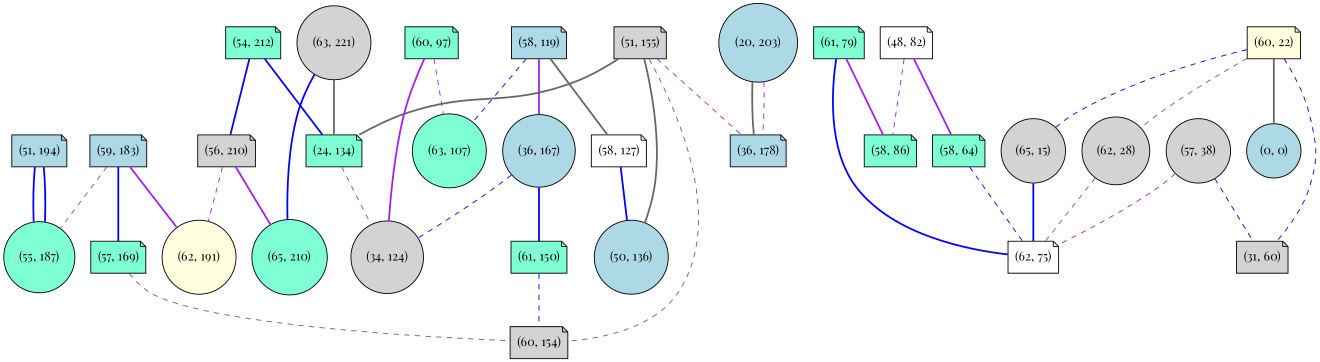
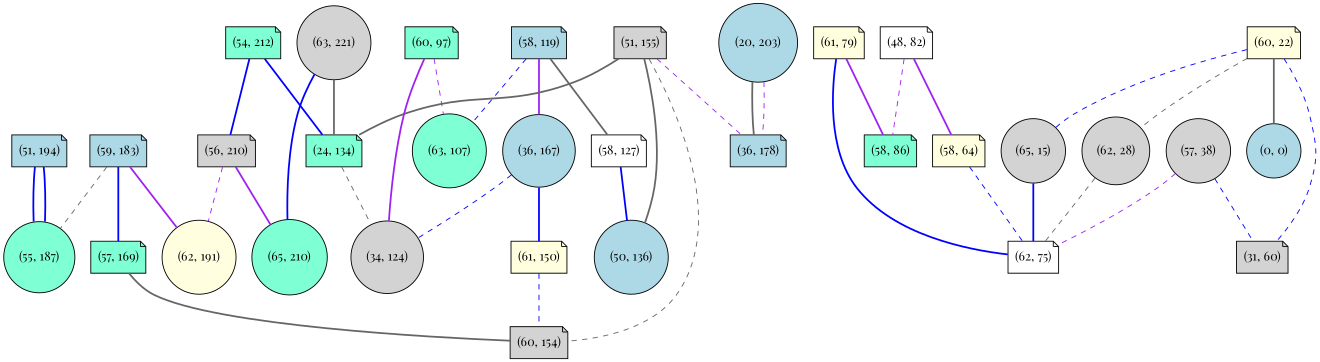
node "(61, 79)": fillcolor aquamarine -> lightyellow
node "(58, 64)": fillcolor aquamarine -> lightyellow
node "(61, 150)": fillcolor aquamarine -> lightyellow
edge "(57, 169)" -- "(60, 154)": style dashed -> bold
